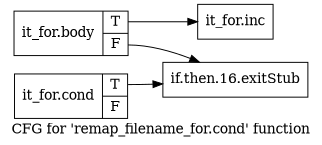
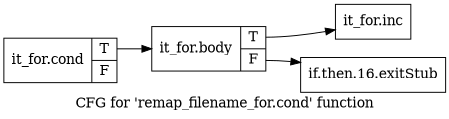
edge "it_for.cond" -> "if.then.16.exitStub": now "it_for.cond" -> "it_for.body"
